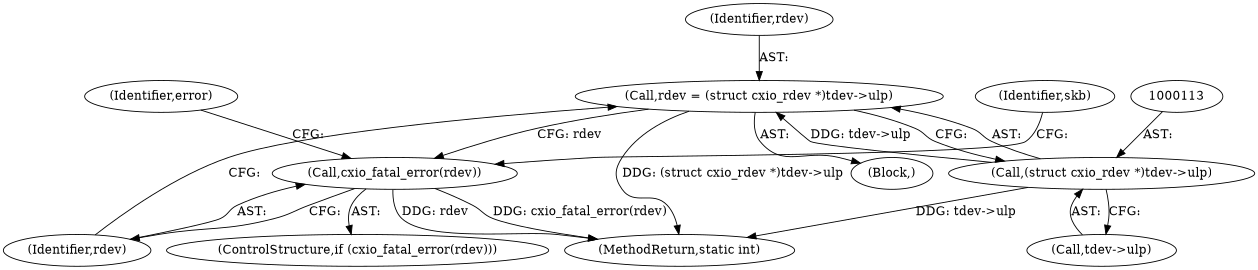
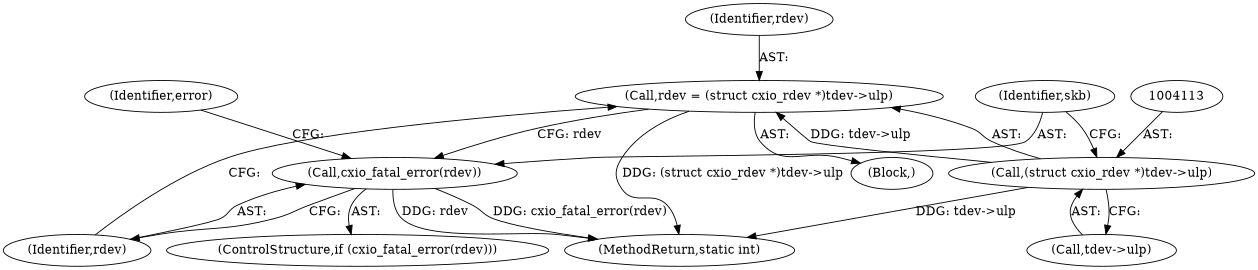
node "1000113": label "1000113" -> "1004113"
edge "(Call,rdev = (struct cxio_rdev *)tdev->ulp)" -> "(Call,(struct cxio_rdev *)tdev->ulp)": now "(Identifier,skb)" -> "(Call,(struct cxio_rdev *)tdev->ulp)"
edge "(Identifier,skb)" -> "(Call,cxio_fatal_error(rdev))": label "CFG: " -> "AST: "
